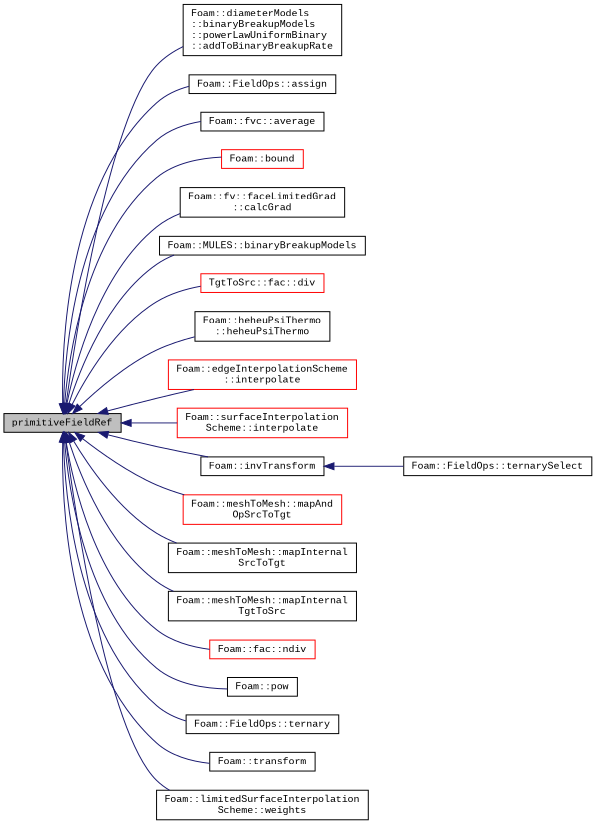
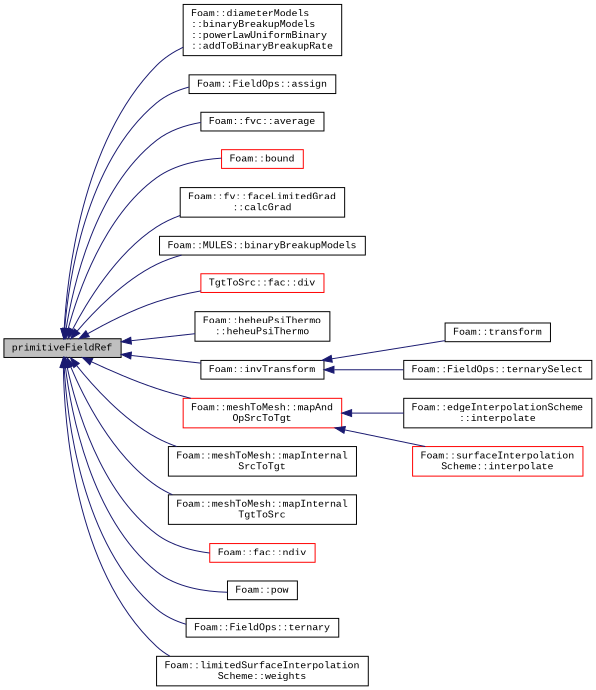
node "Foam::edgeInterpolationScheme ::interpolate": color red -> black
edge "Foam::edgeInterpolationScheme ::interpolate" -> "primitiveFieldRef": now "Foam::edgeInterpolationScheme ::interpolate" -> "Foam::meshToMesh::mapAnd OpSrcToTgt"
edge "Foam::surfaceInterpolation Scheme::interpolate" -> "primitiveFieldRef": now "Foam::surfaceInterpolation Scheme::interpolate" -> "Foam::meshToMesh::mapAnd OpSrcToTgt"
edge "Foam::transform" -> "primitiveFieldRef": now "Foam::transform" -> "Foam::invTransform"
